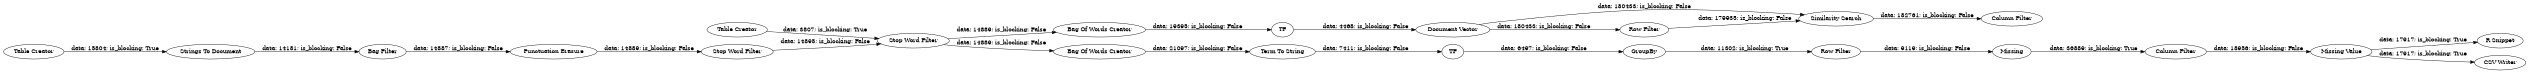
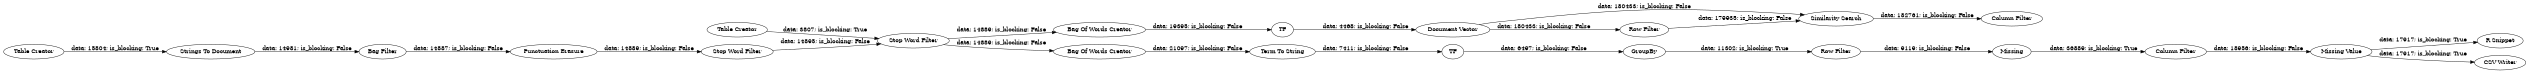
edge "Strings To Document" -> "Bag Filter": label "data: 14181; is_blocking: False" -> "data: 14981; is_blocking: False"
